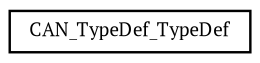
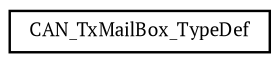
node "CAN_TypeDef_TypeDef": label "CAN_TypeDef_TypeDef" -> "CAN_TxMailBox_TypeDef"
